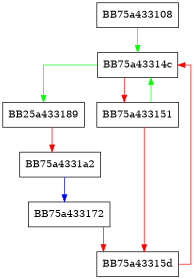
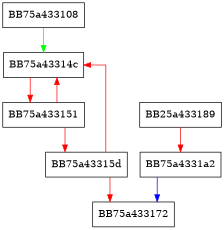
edge "BB75a43314c" -> "BB25a433189": removed
edge "BB75a433151" -> "BB75a43314c": color green -> red
edge "BB75a433172" -> "BB75a43315d": reversed
